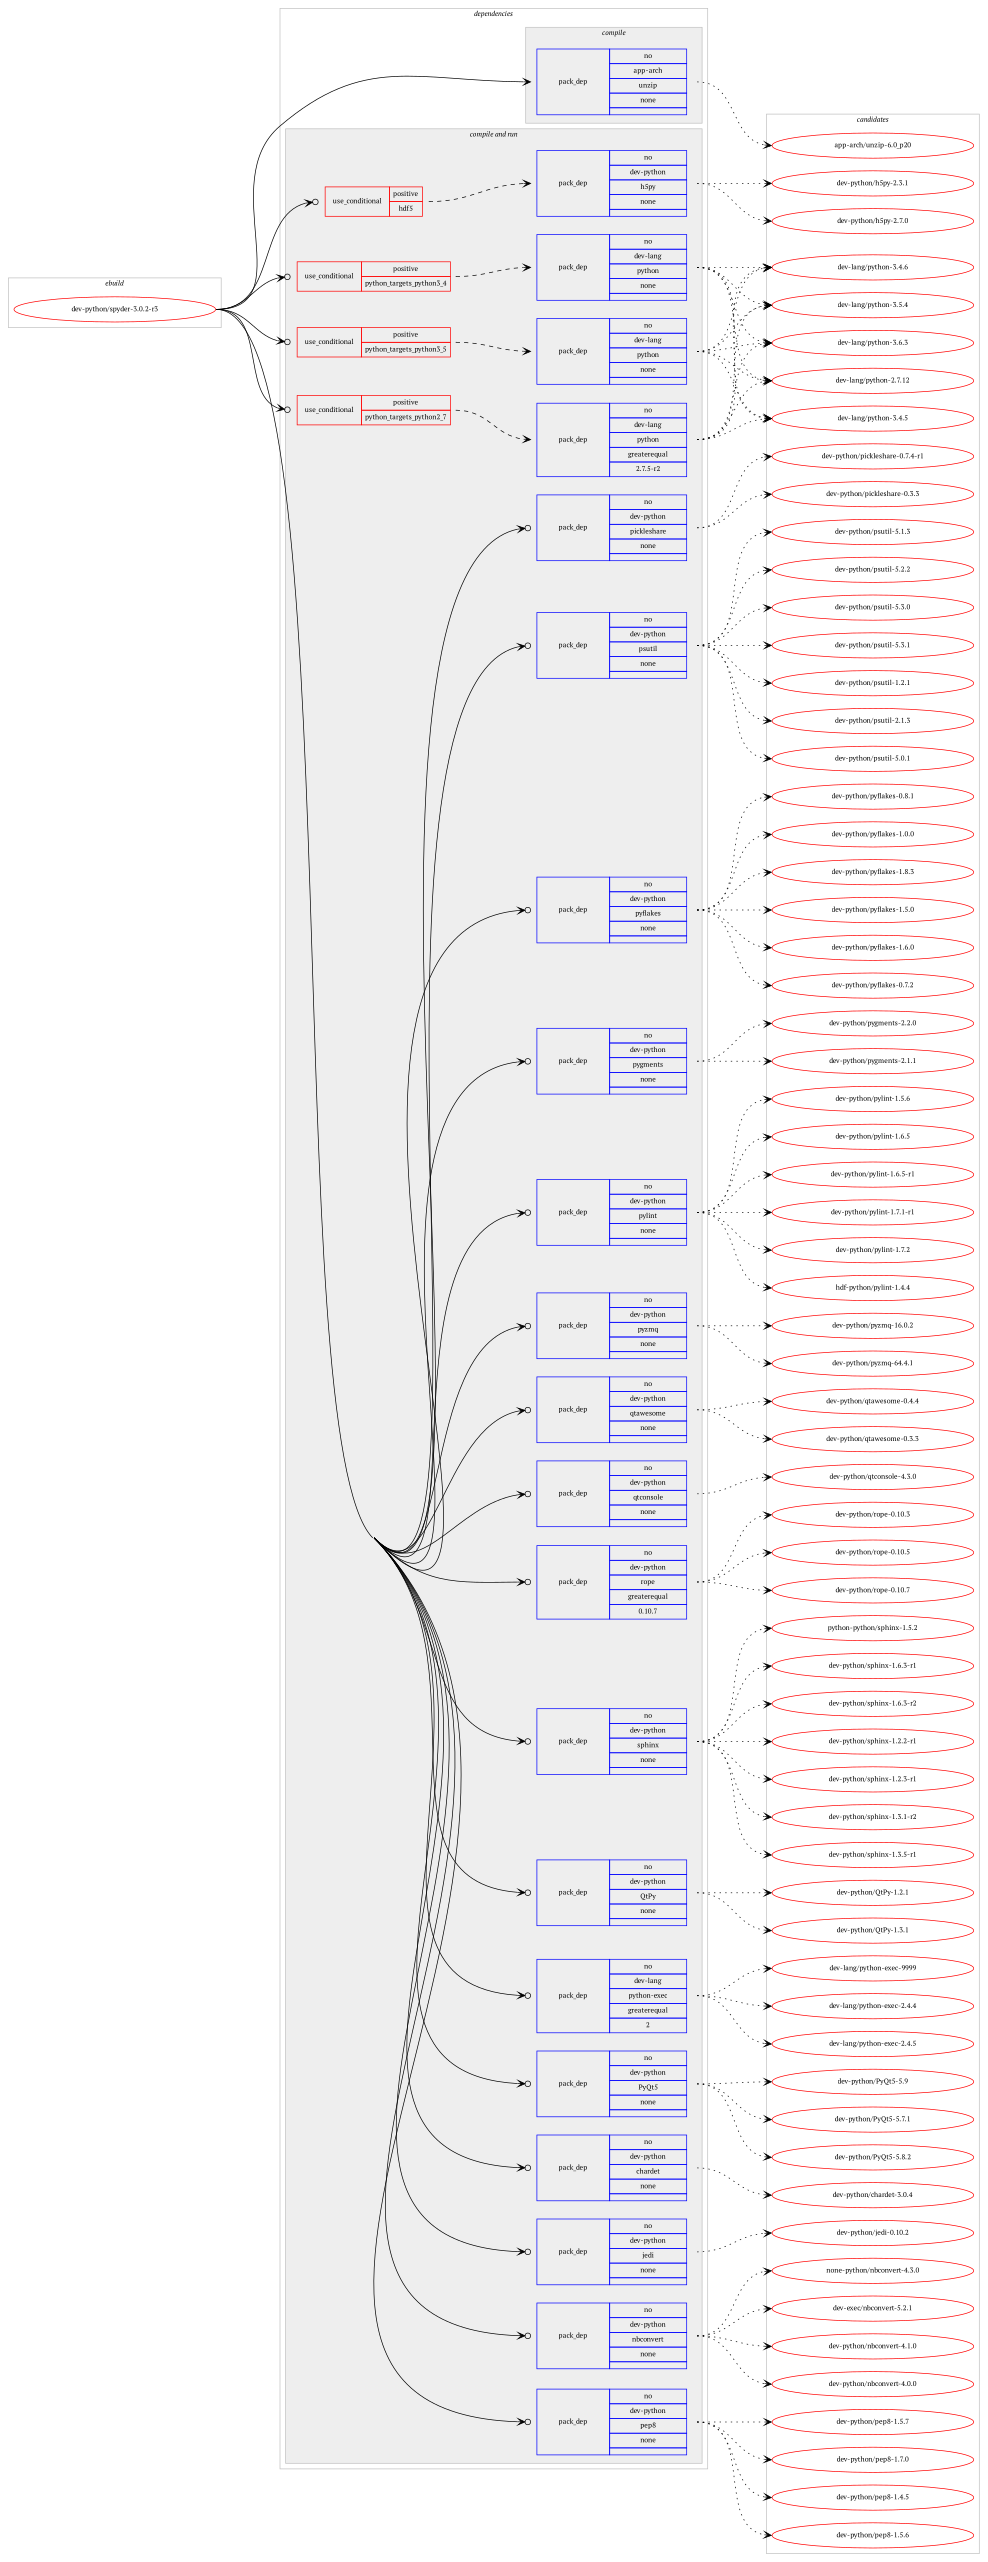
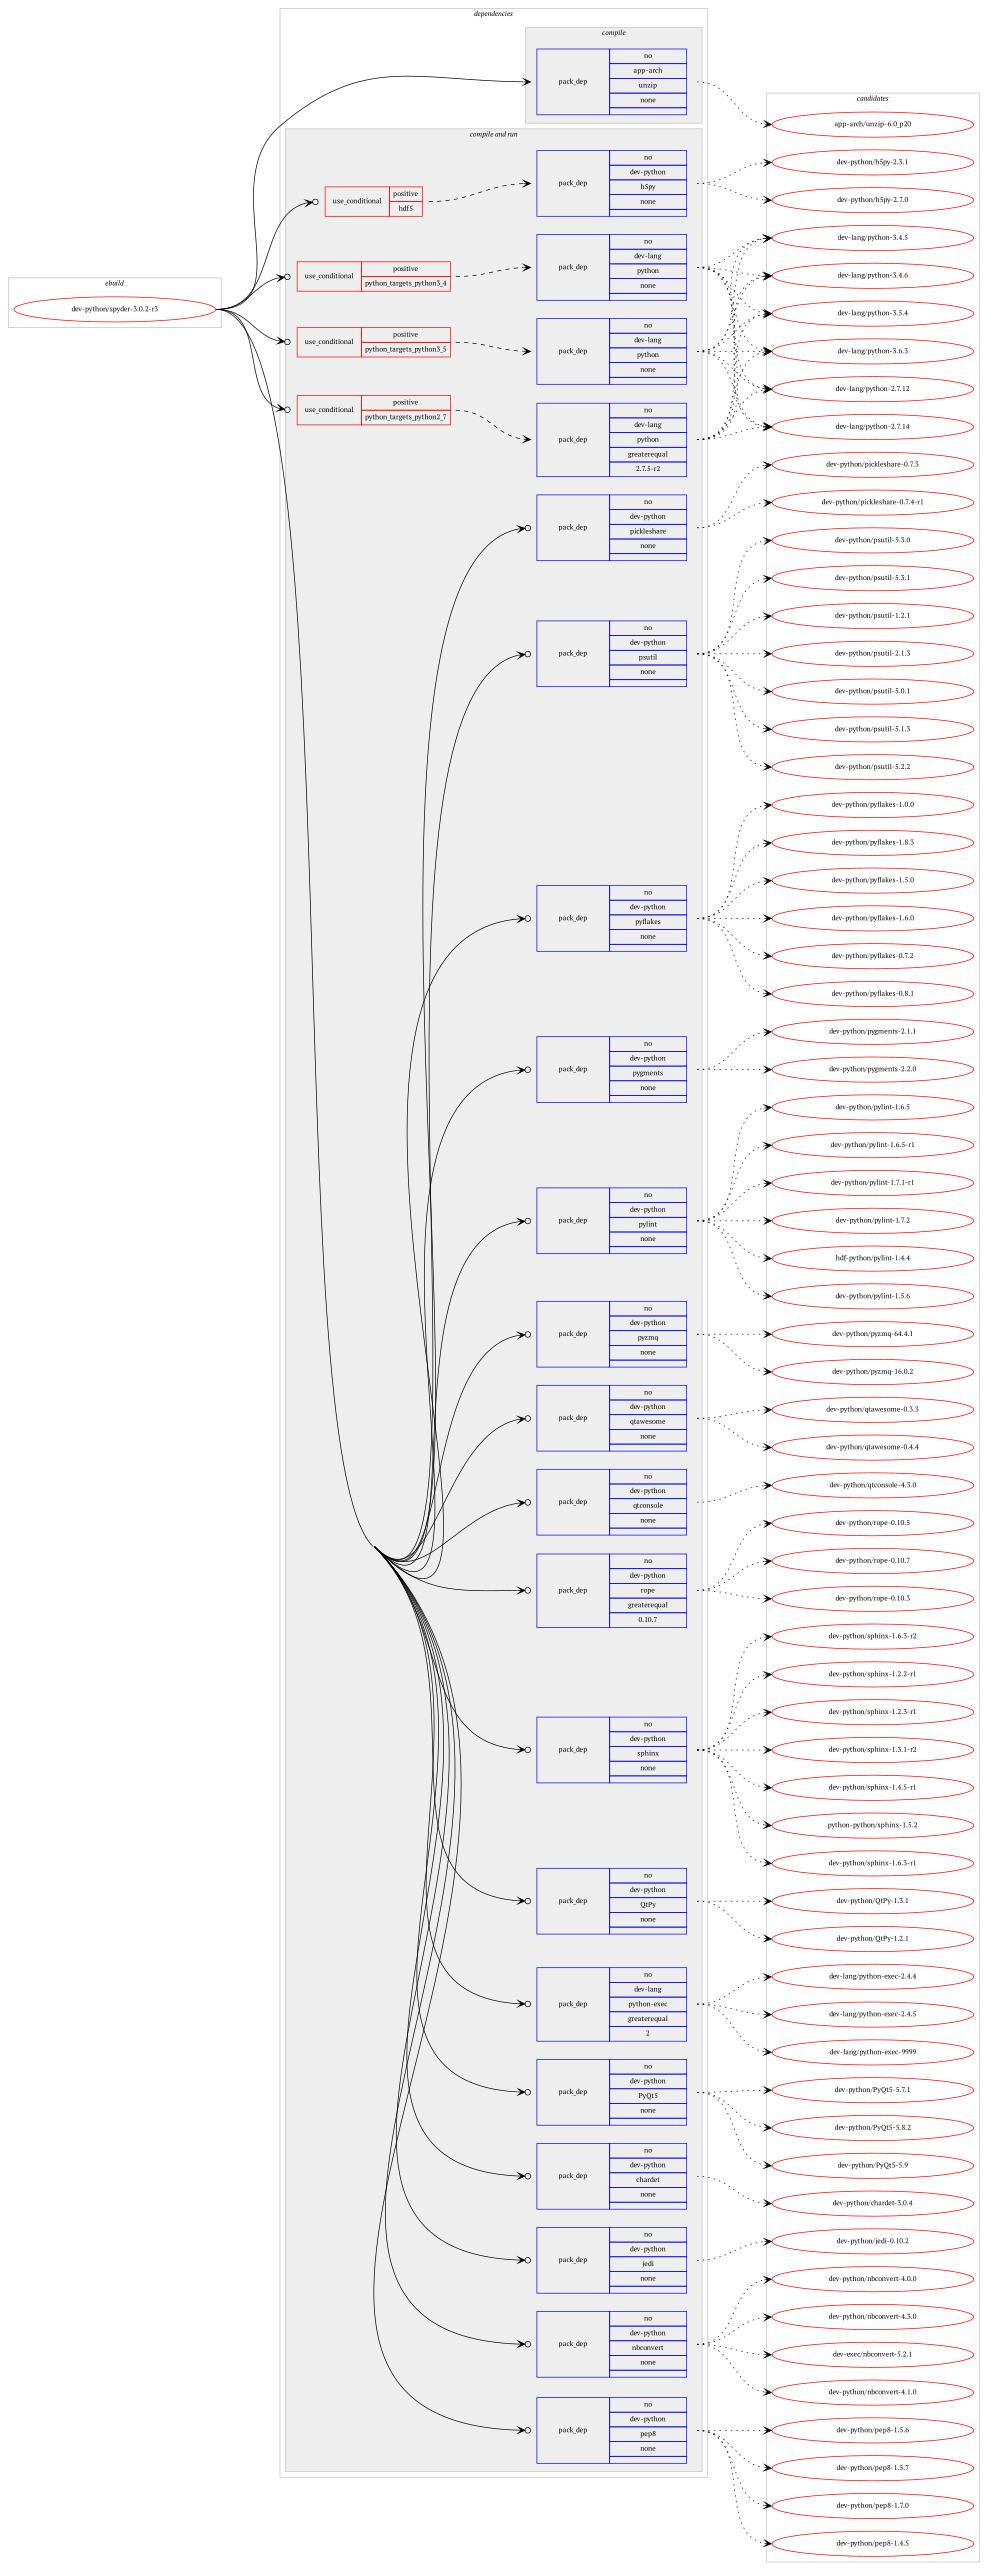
node "dev-lang/python-2.7.14": added
node "dev-python/pickleshare-0.3.3": label "dev-python/pickleshare-0.3.3" -> "dev-python/pickleshare-0.7.3"
node "dev-python/sphinx-1.3.5-r1": label "dev-python/sphinx-1.3.5-r1" -> "dev-python/sphinx-1.4.5-r1"
node "none-python/nbconvert-4.3.0": label "none-python/nbconvert-4.3.0" -> "dev-python/nbconvert-4.3.0"
